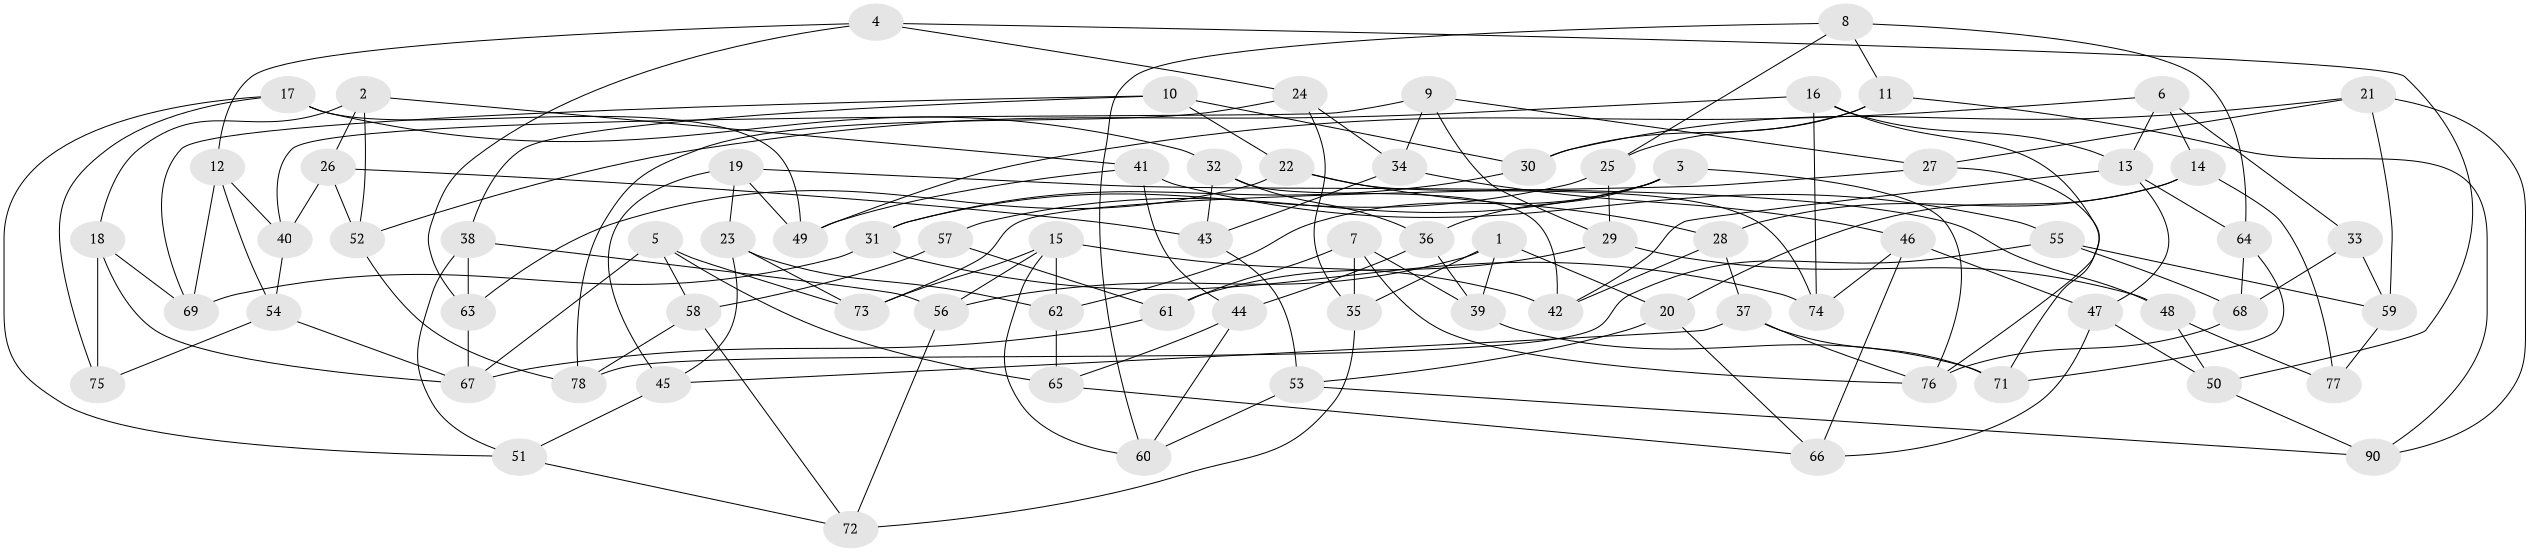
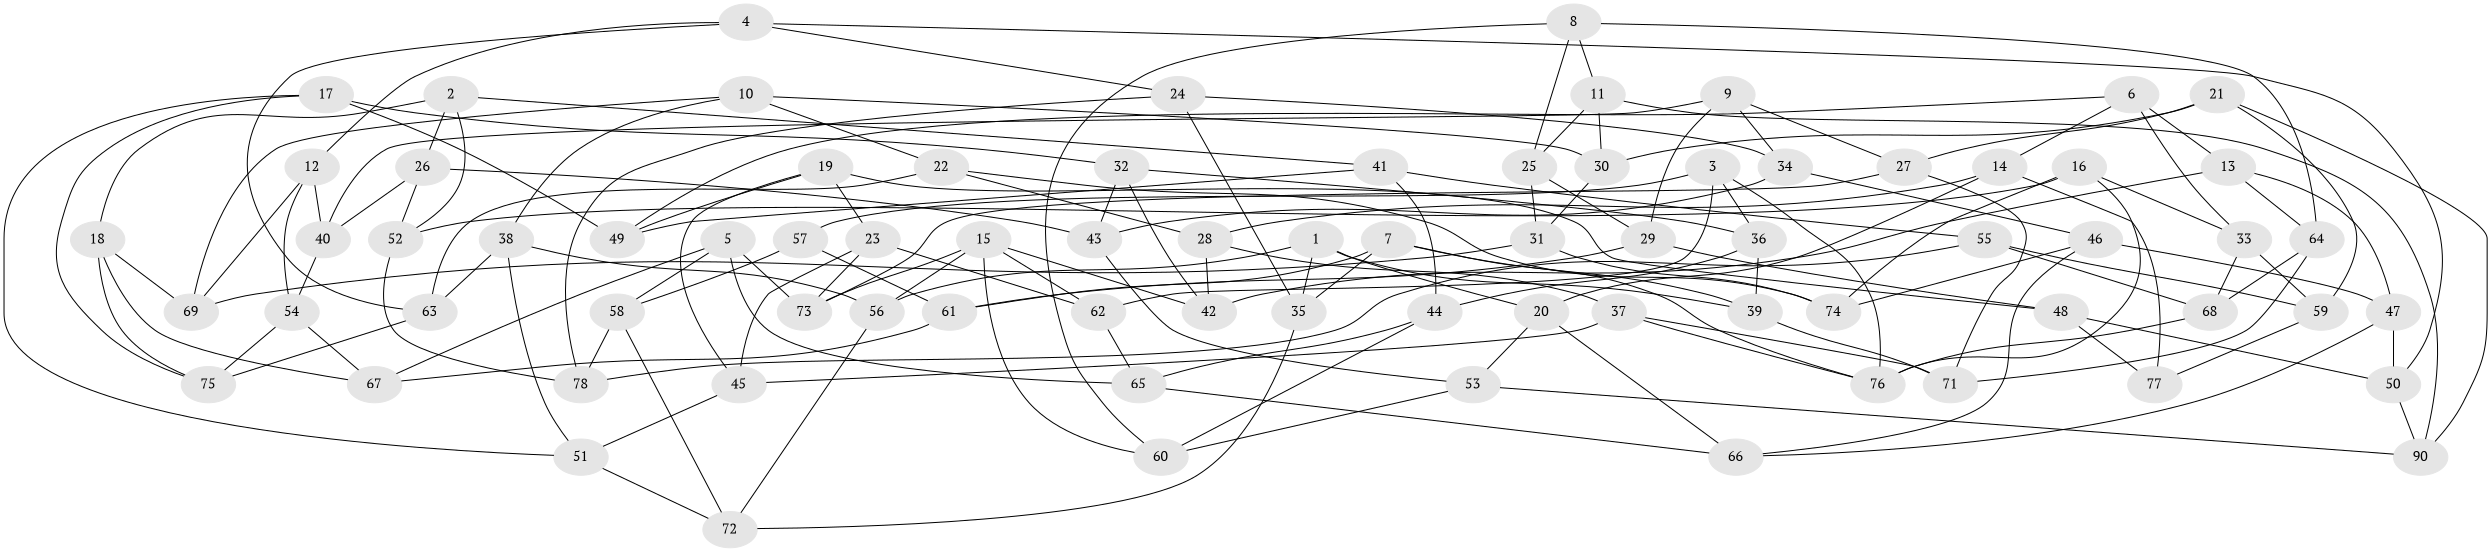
edge "16" -- "13": now "16" -- "33"
edge "63" -- "67": now "63" -- "75"
